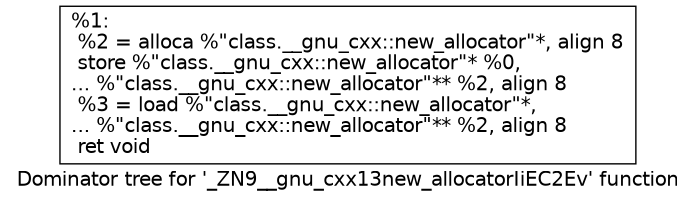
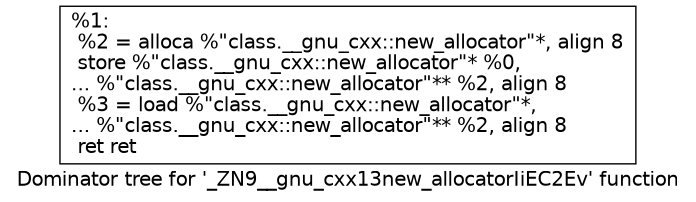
node "%1:": text "ret void" -> "ret ret"
